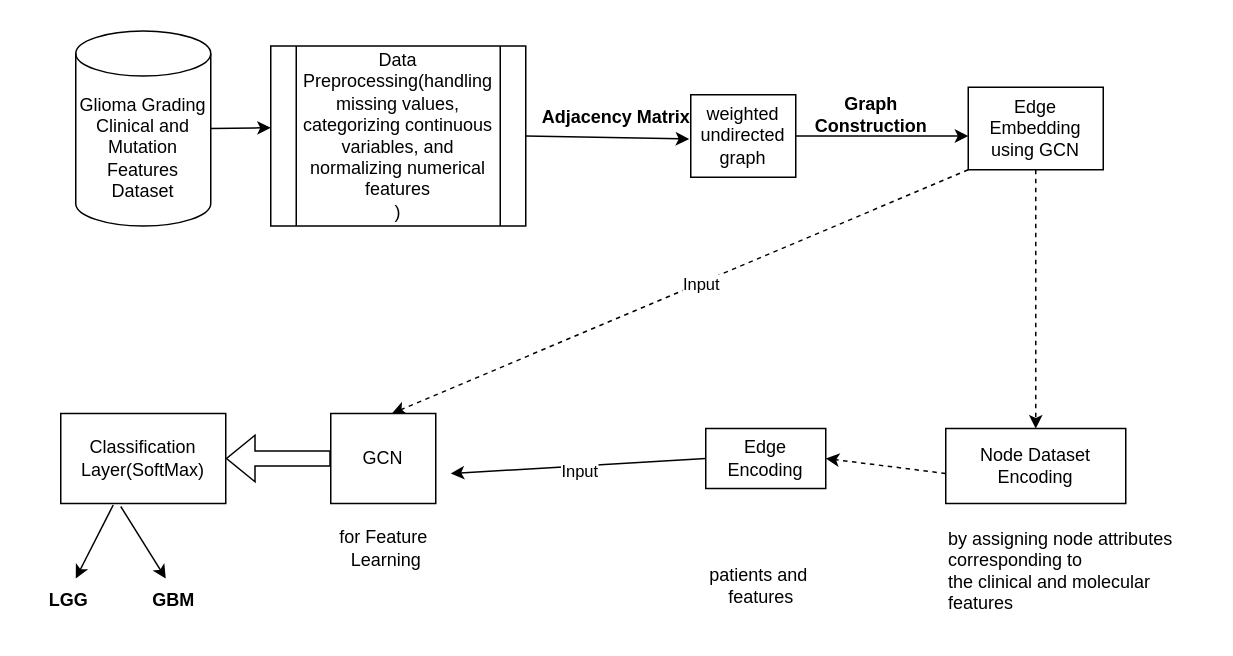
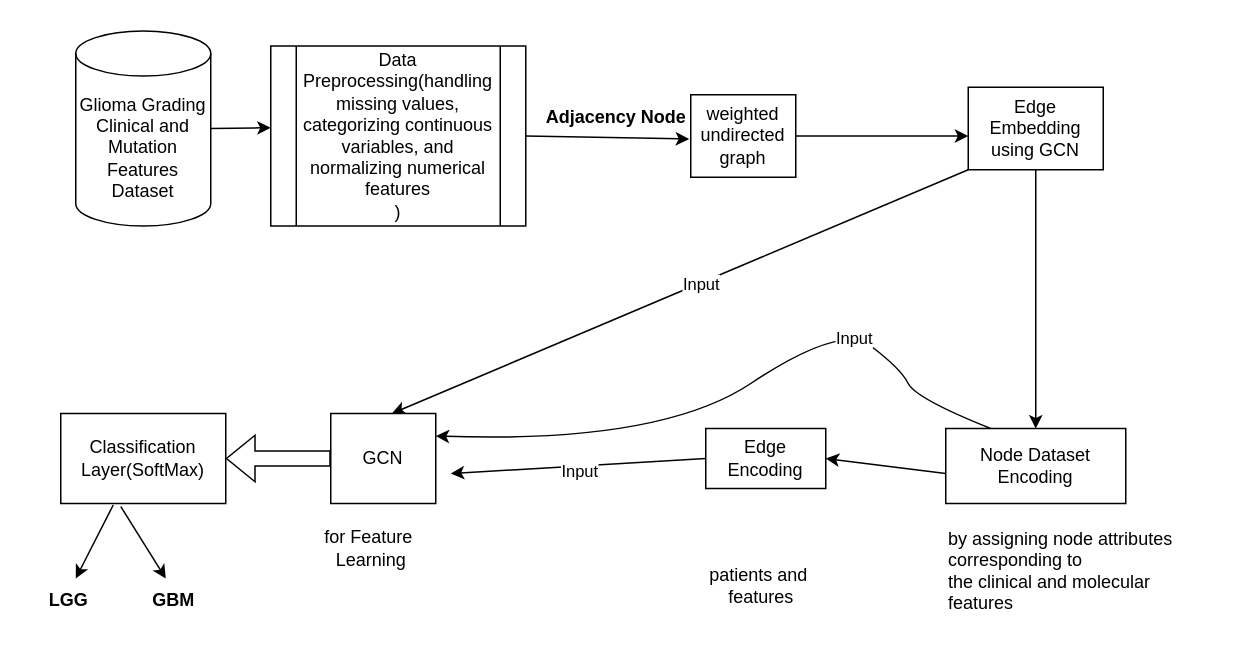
node "Graph Construction": removed
node "Adjacency Matrix": label "Adjacency Matrix" -> "Adjacency Node"
edge "Edge Embedding using GCN" -> "Node Dataset Encoding": style dashed -> solid
edge "Edge Embedding using GCN" -> "GCN": style dashed -> solid
edge "Node Dataset Encoding" -> "GCN": added, label "Input"
edge "Node Dataset Encoding" -> "Edge Encoding": style dashed -> solid
node "for Feature Learning": moved (383, 548) -> (368, 548)
